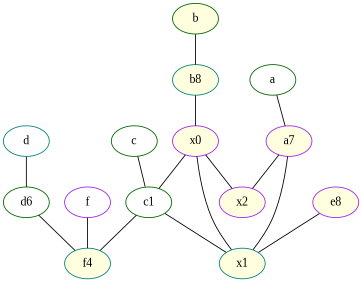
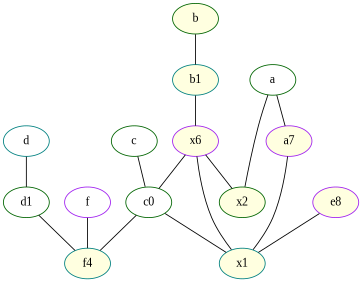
node "b8": label "b8" -> "b1"
node "x0": label "x0" -> "x6"
edge "a7" -- "x2": now "a" -- "x2"
node "d6": label "d6" -> "d1"
node "c1": label "c1" -> "c0"
node "x2": color purple -> darkgreen
